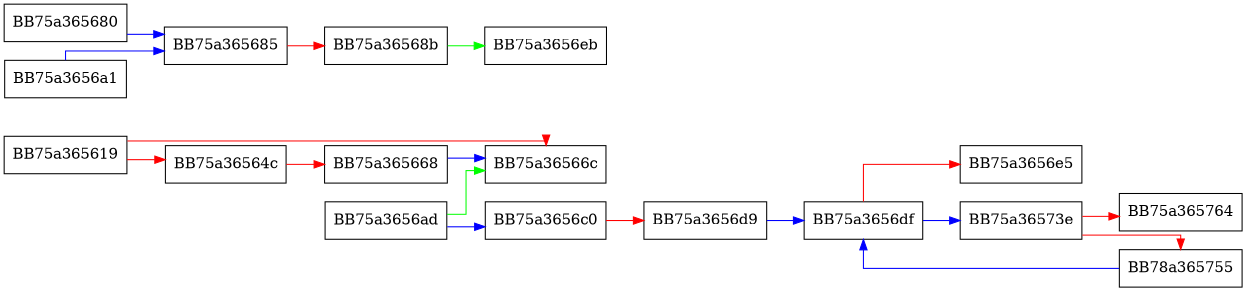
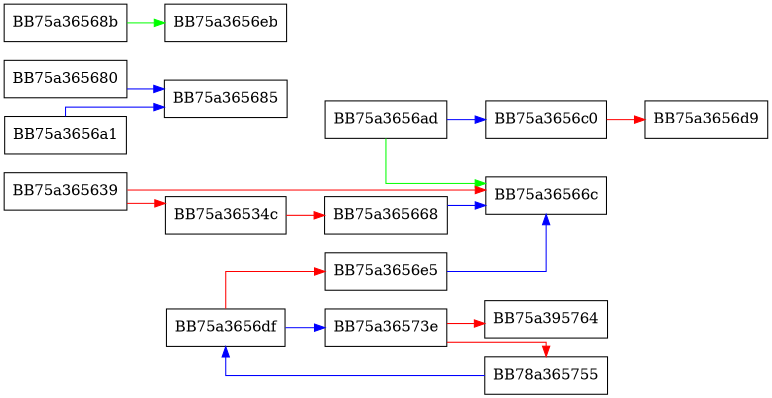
edge "BB75a365685" -> "BB75a36568b": removed
node "BB75a365619": label "BB75a365619" -> "BB75a365639"
node "BB75a36564c": label "BB75a36564c" -> "BB75a36534c"
node "BB75a365764": label "BB75a365764" -> "BB75a395764"
edge "BB75a3656d9" -> "BB75a3656df": removed
edge "BB75a3656e5" -> "BB75a36566c": added
